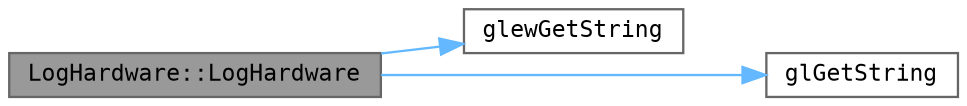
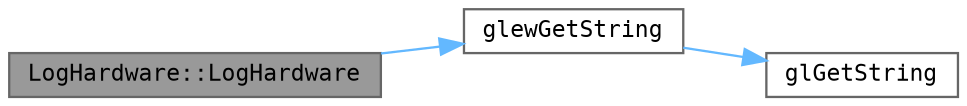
edge "LogHardware::LogHardware" -> "glGetString": now "glewGetString" -> "glGetString"
